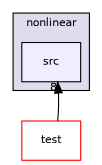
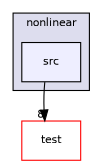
edge "test" -> "src": reversed
